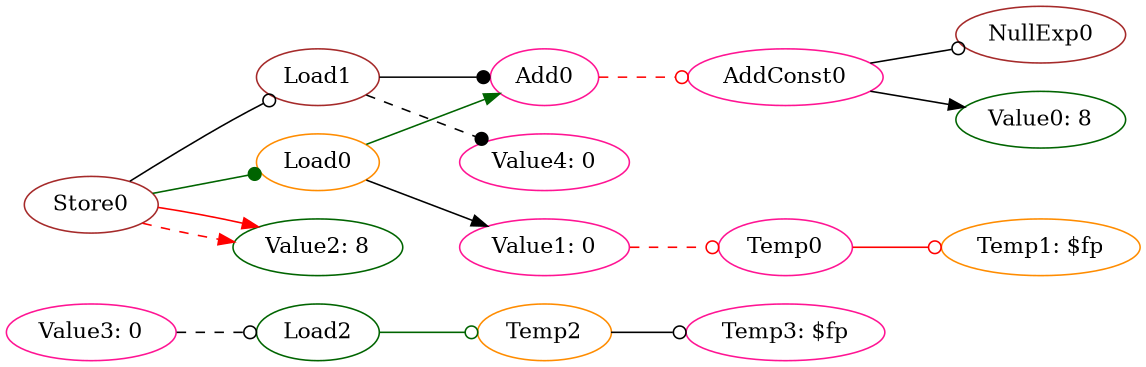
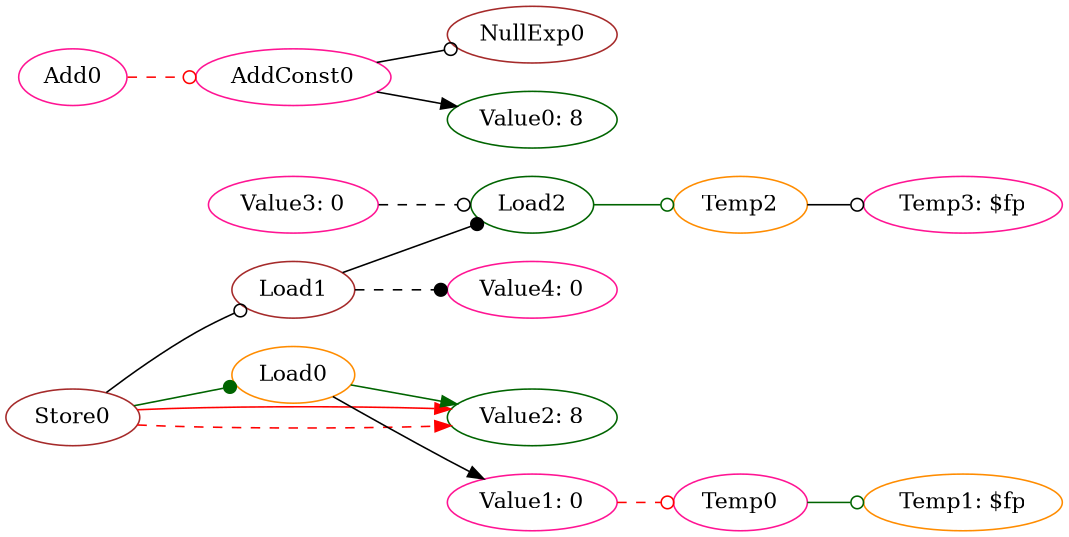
edge "Load1" -> "Add0": now "Load1" -> "Load2"
edge "Load0" -> "Add0": now "Load0" -> "Value2: 8"
edge "Temp0" -> "Temp1: $fp": color red -> darkgreen
